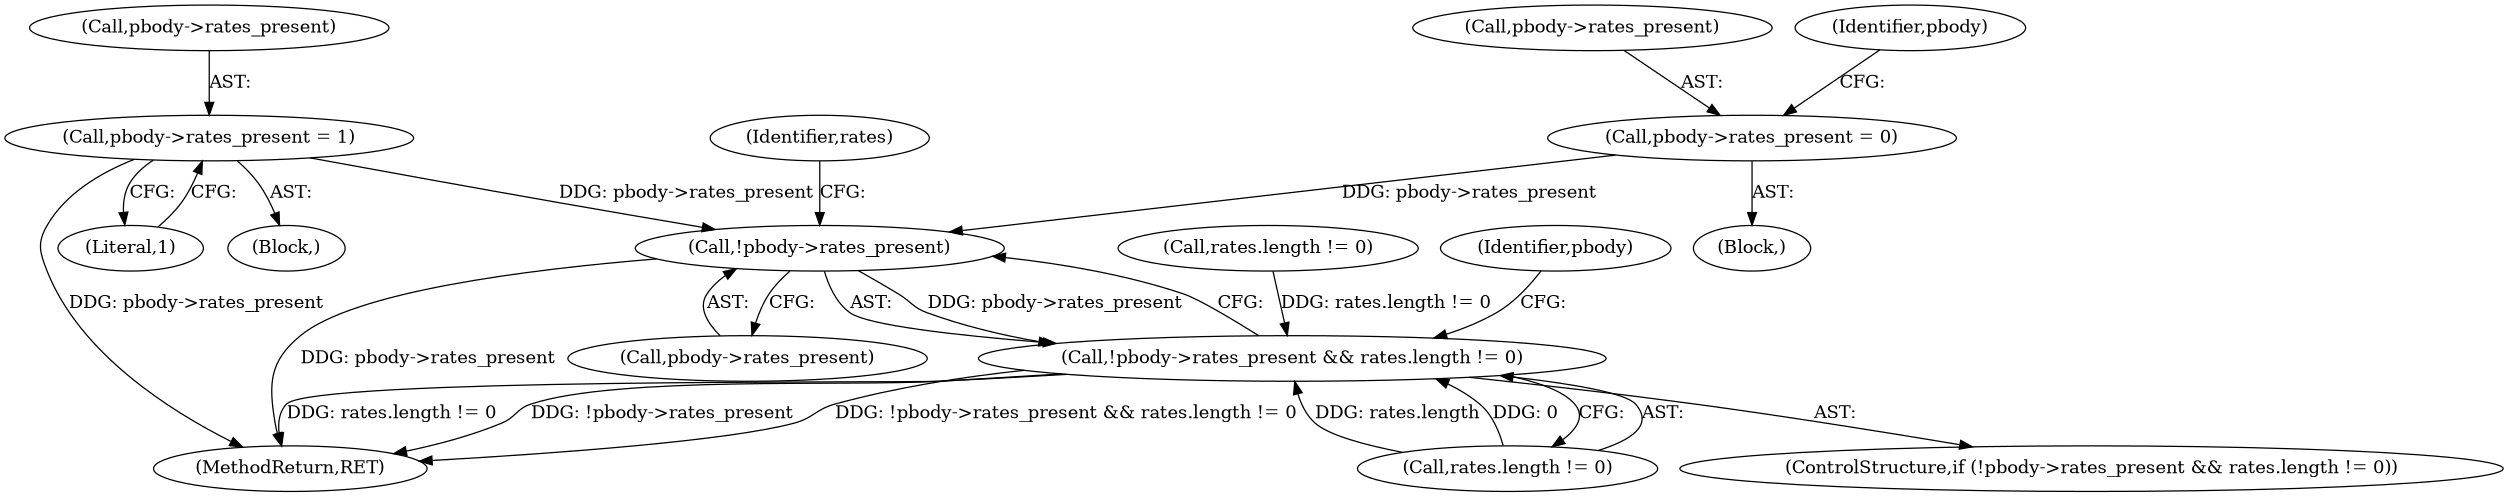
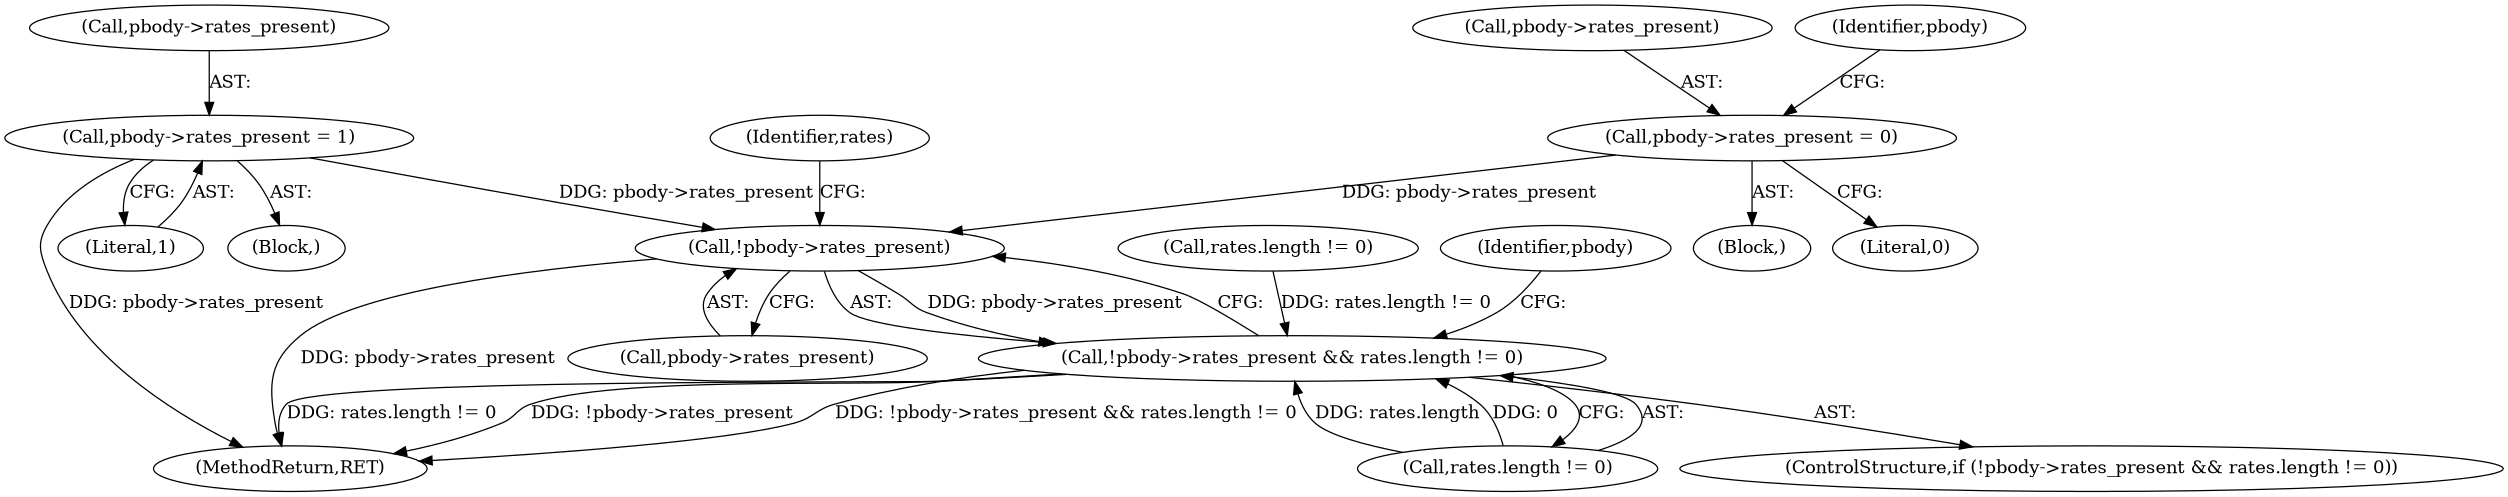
edge "(Literal,1)" -> "(Call,pbody->rates_present = 1)": label "CFG: " -> "AST: "
node "(Literal,0)": added
